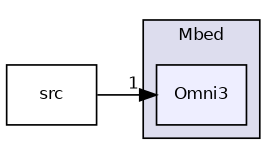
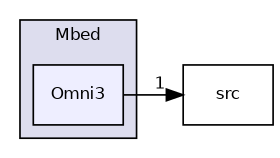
edge "src" -> "Omni3": reversed
